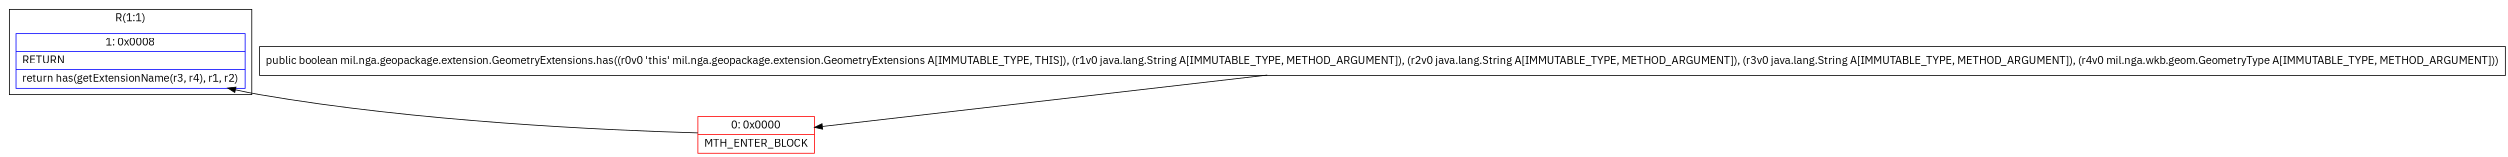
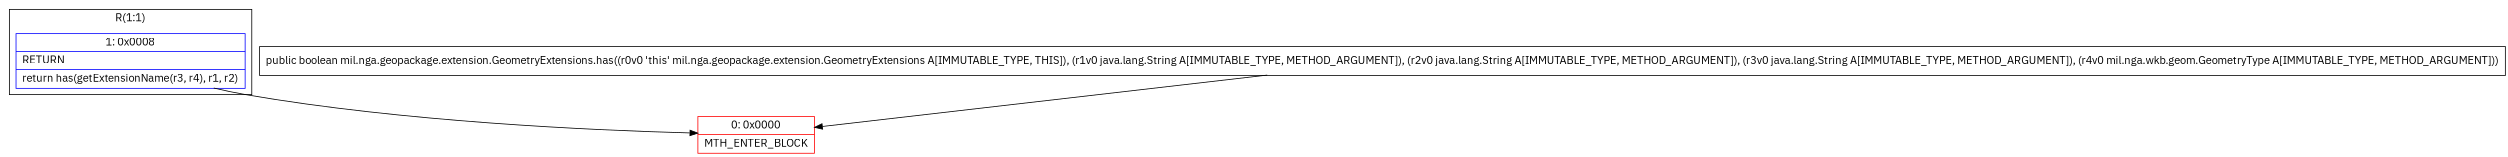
edge "0: 0x0000" -> "1: 0x0008": reversed
